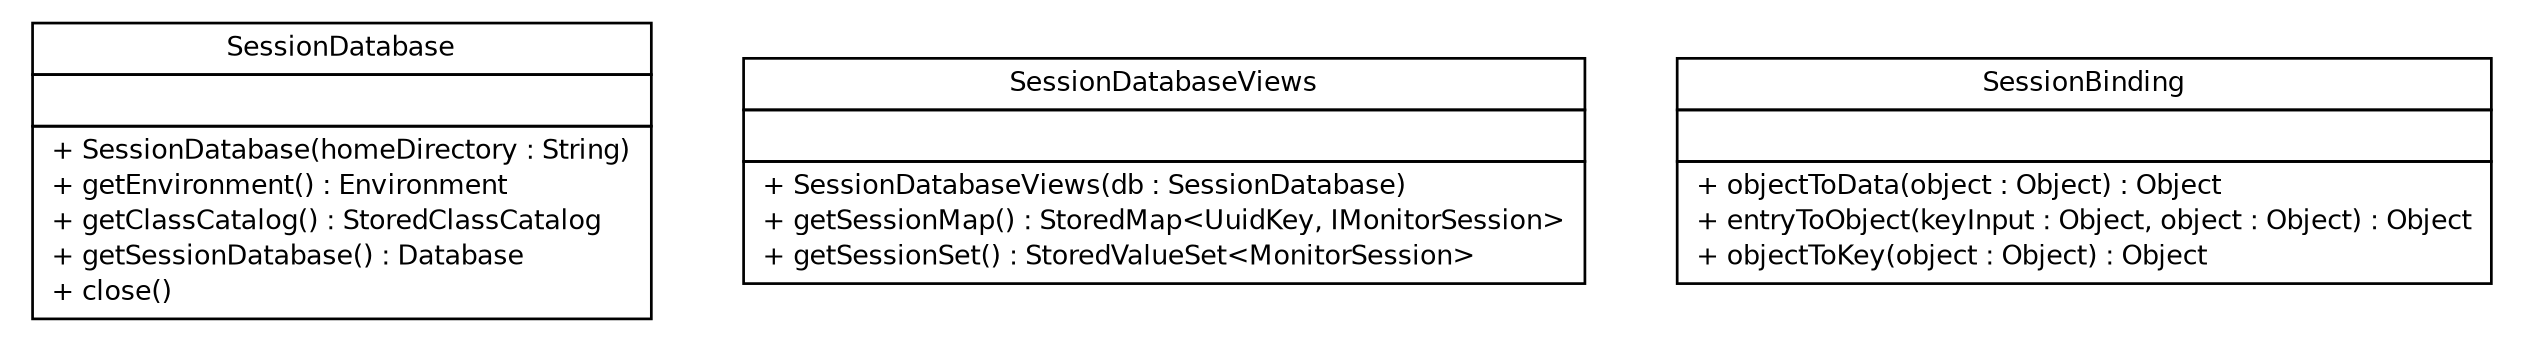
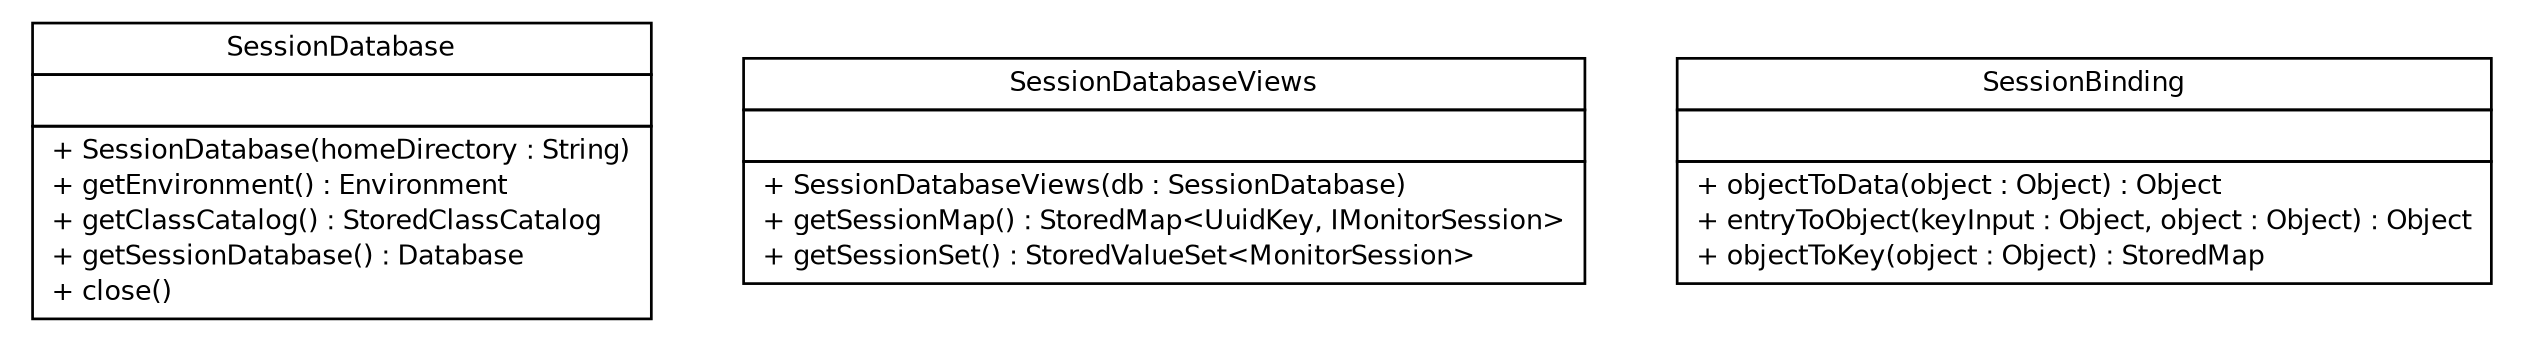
node "SessionBinding": text "+ objectToKey(object : Object) : Object" -> "+ objectToKey(object : Object) : StoredMap"
